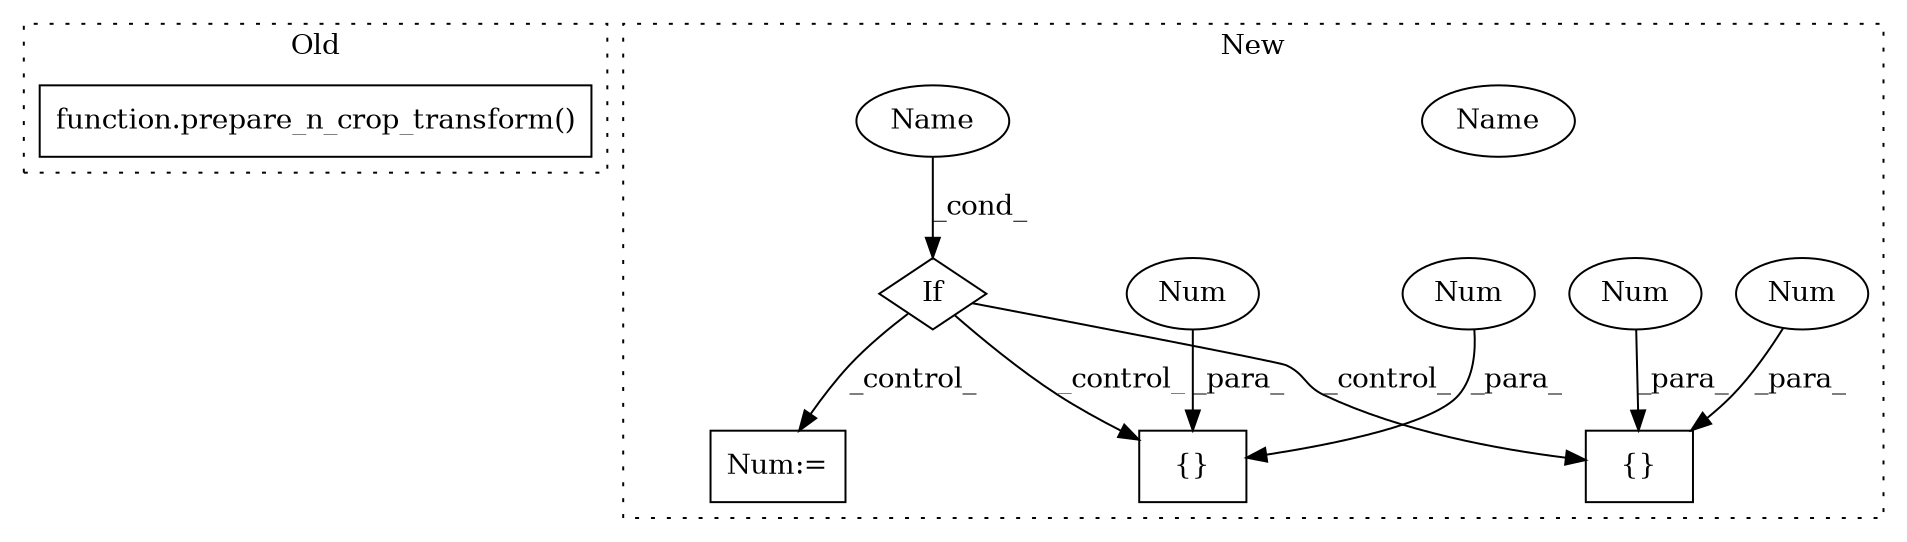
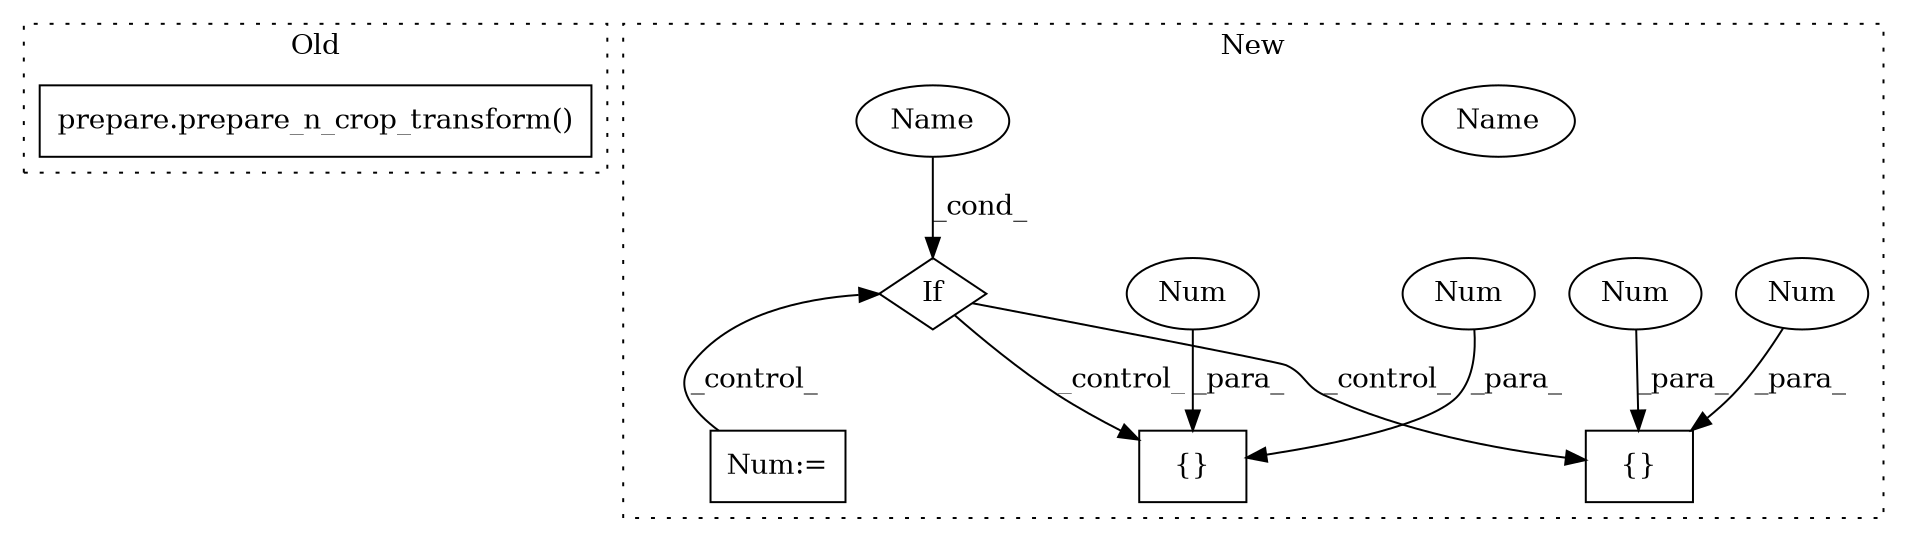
node "function.prepare_n_crop_transform()": label "function.prepare_n_crop_transform()" -> "prepare.prepare_n_crop_transform()"
edge "If" -> "Num:=": reversed
